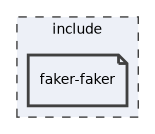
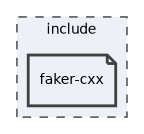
node "faker-faker": label "faker-faker" -> "faker-cxx"
